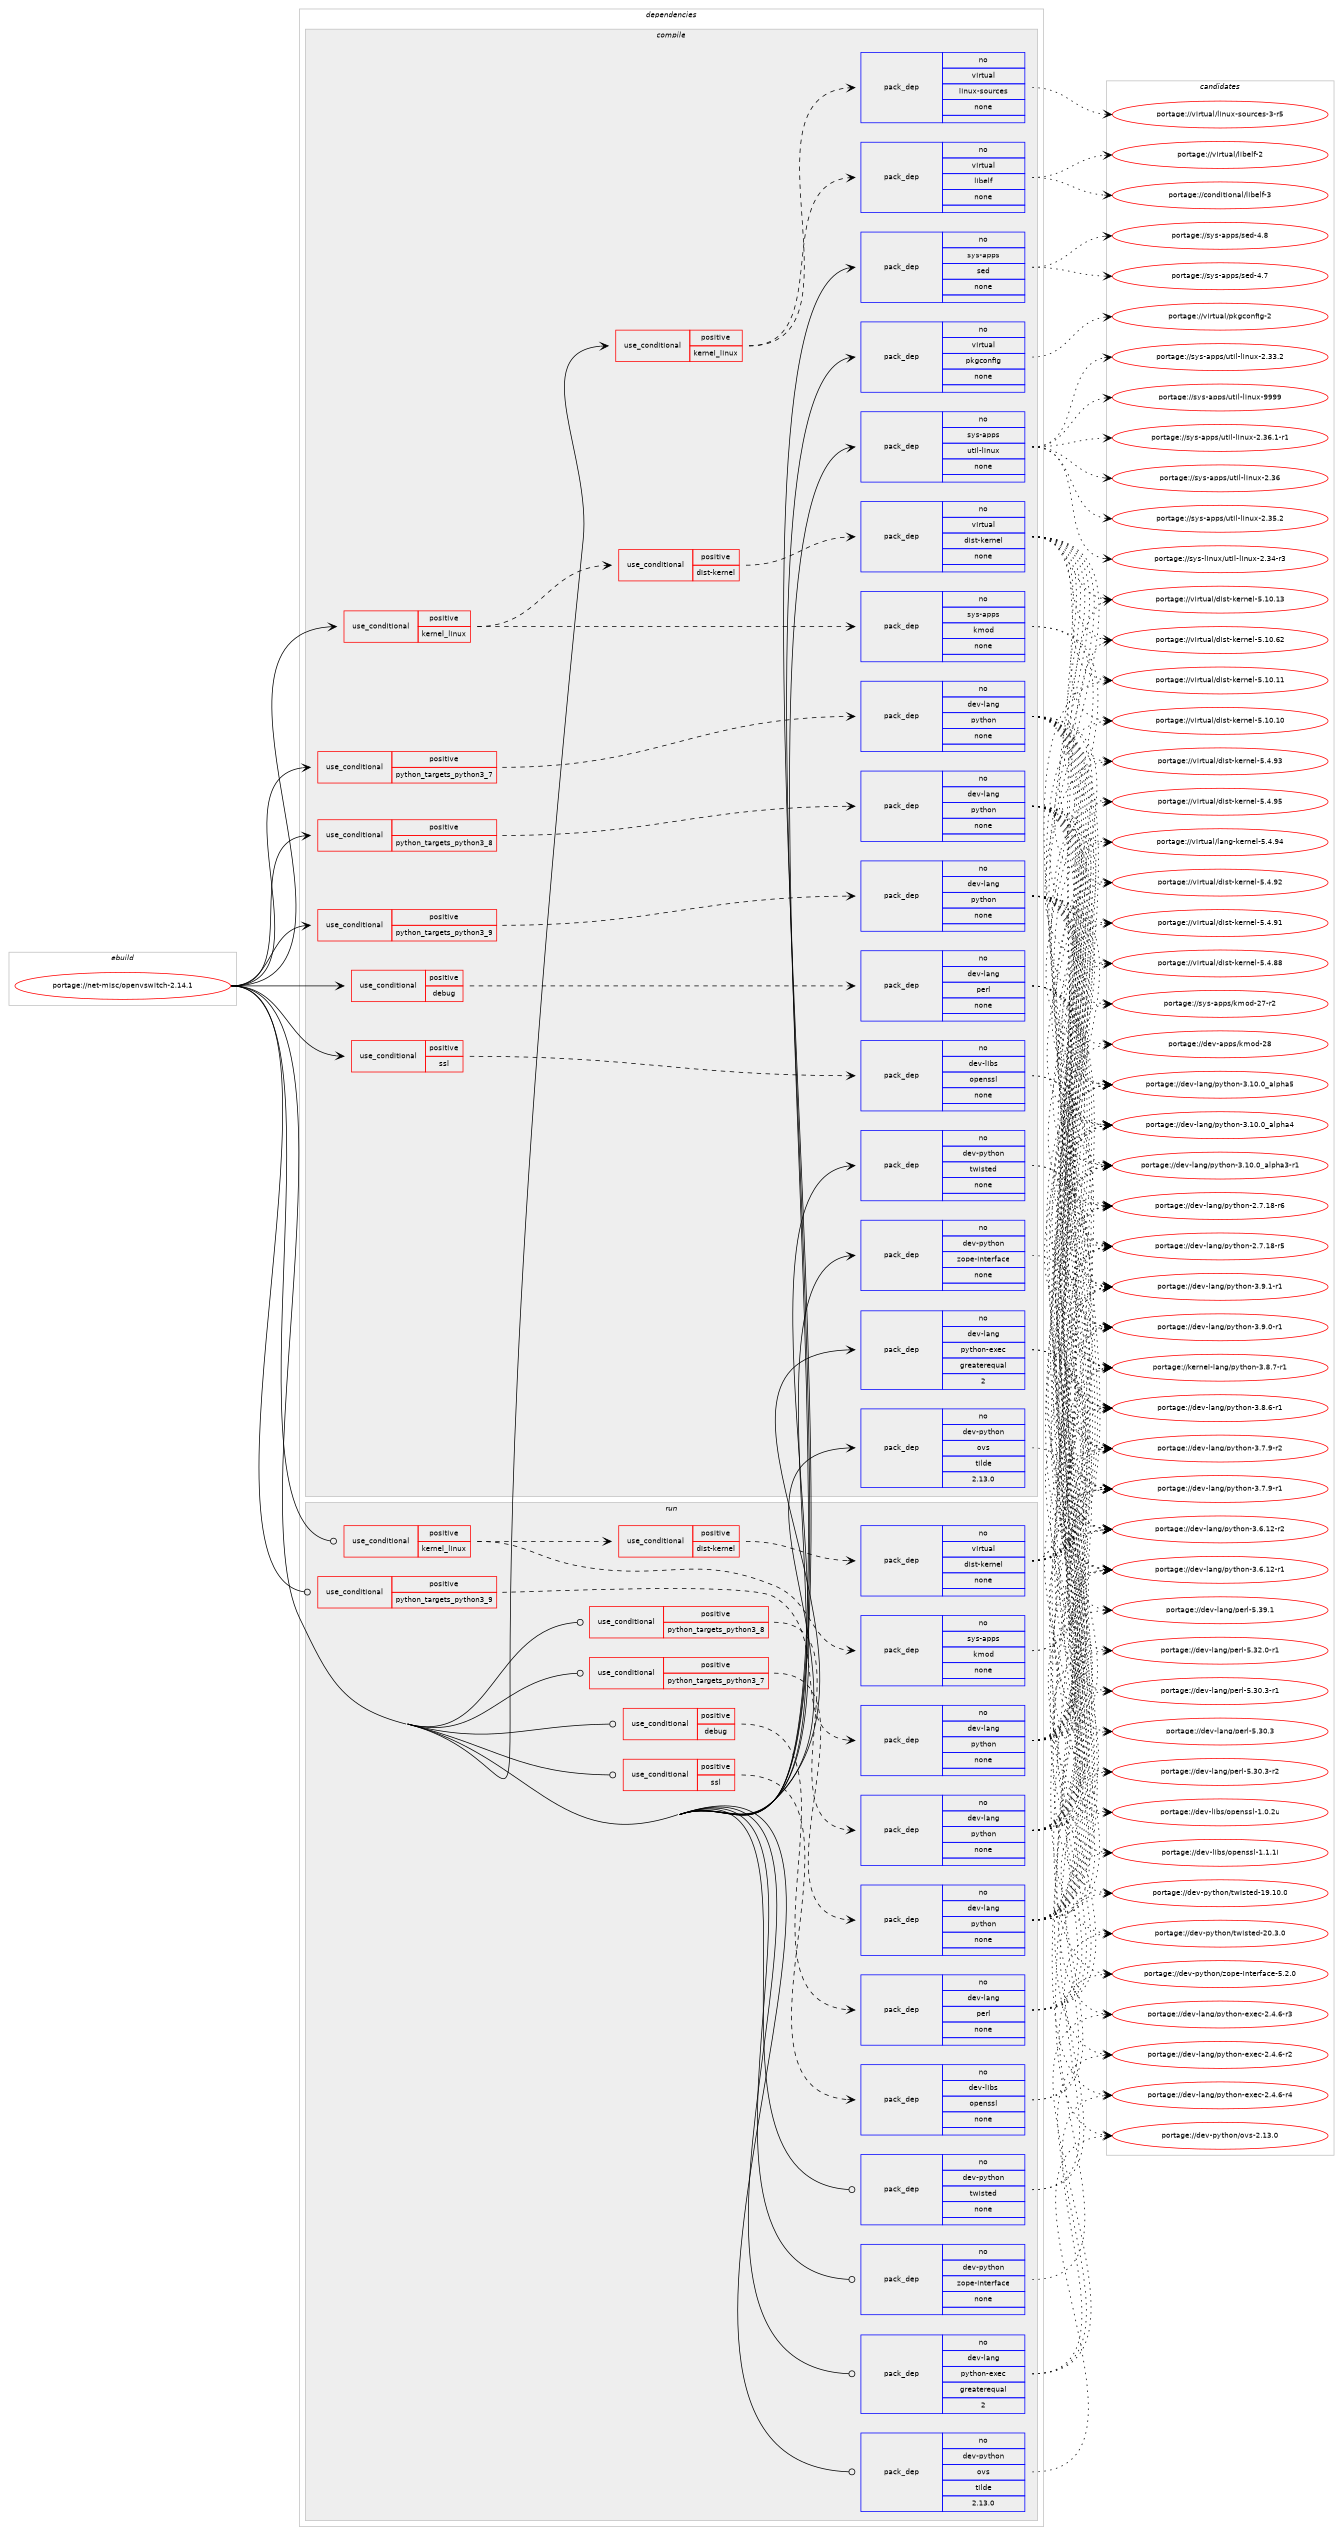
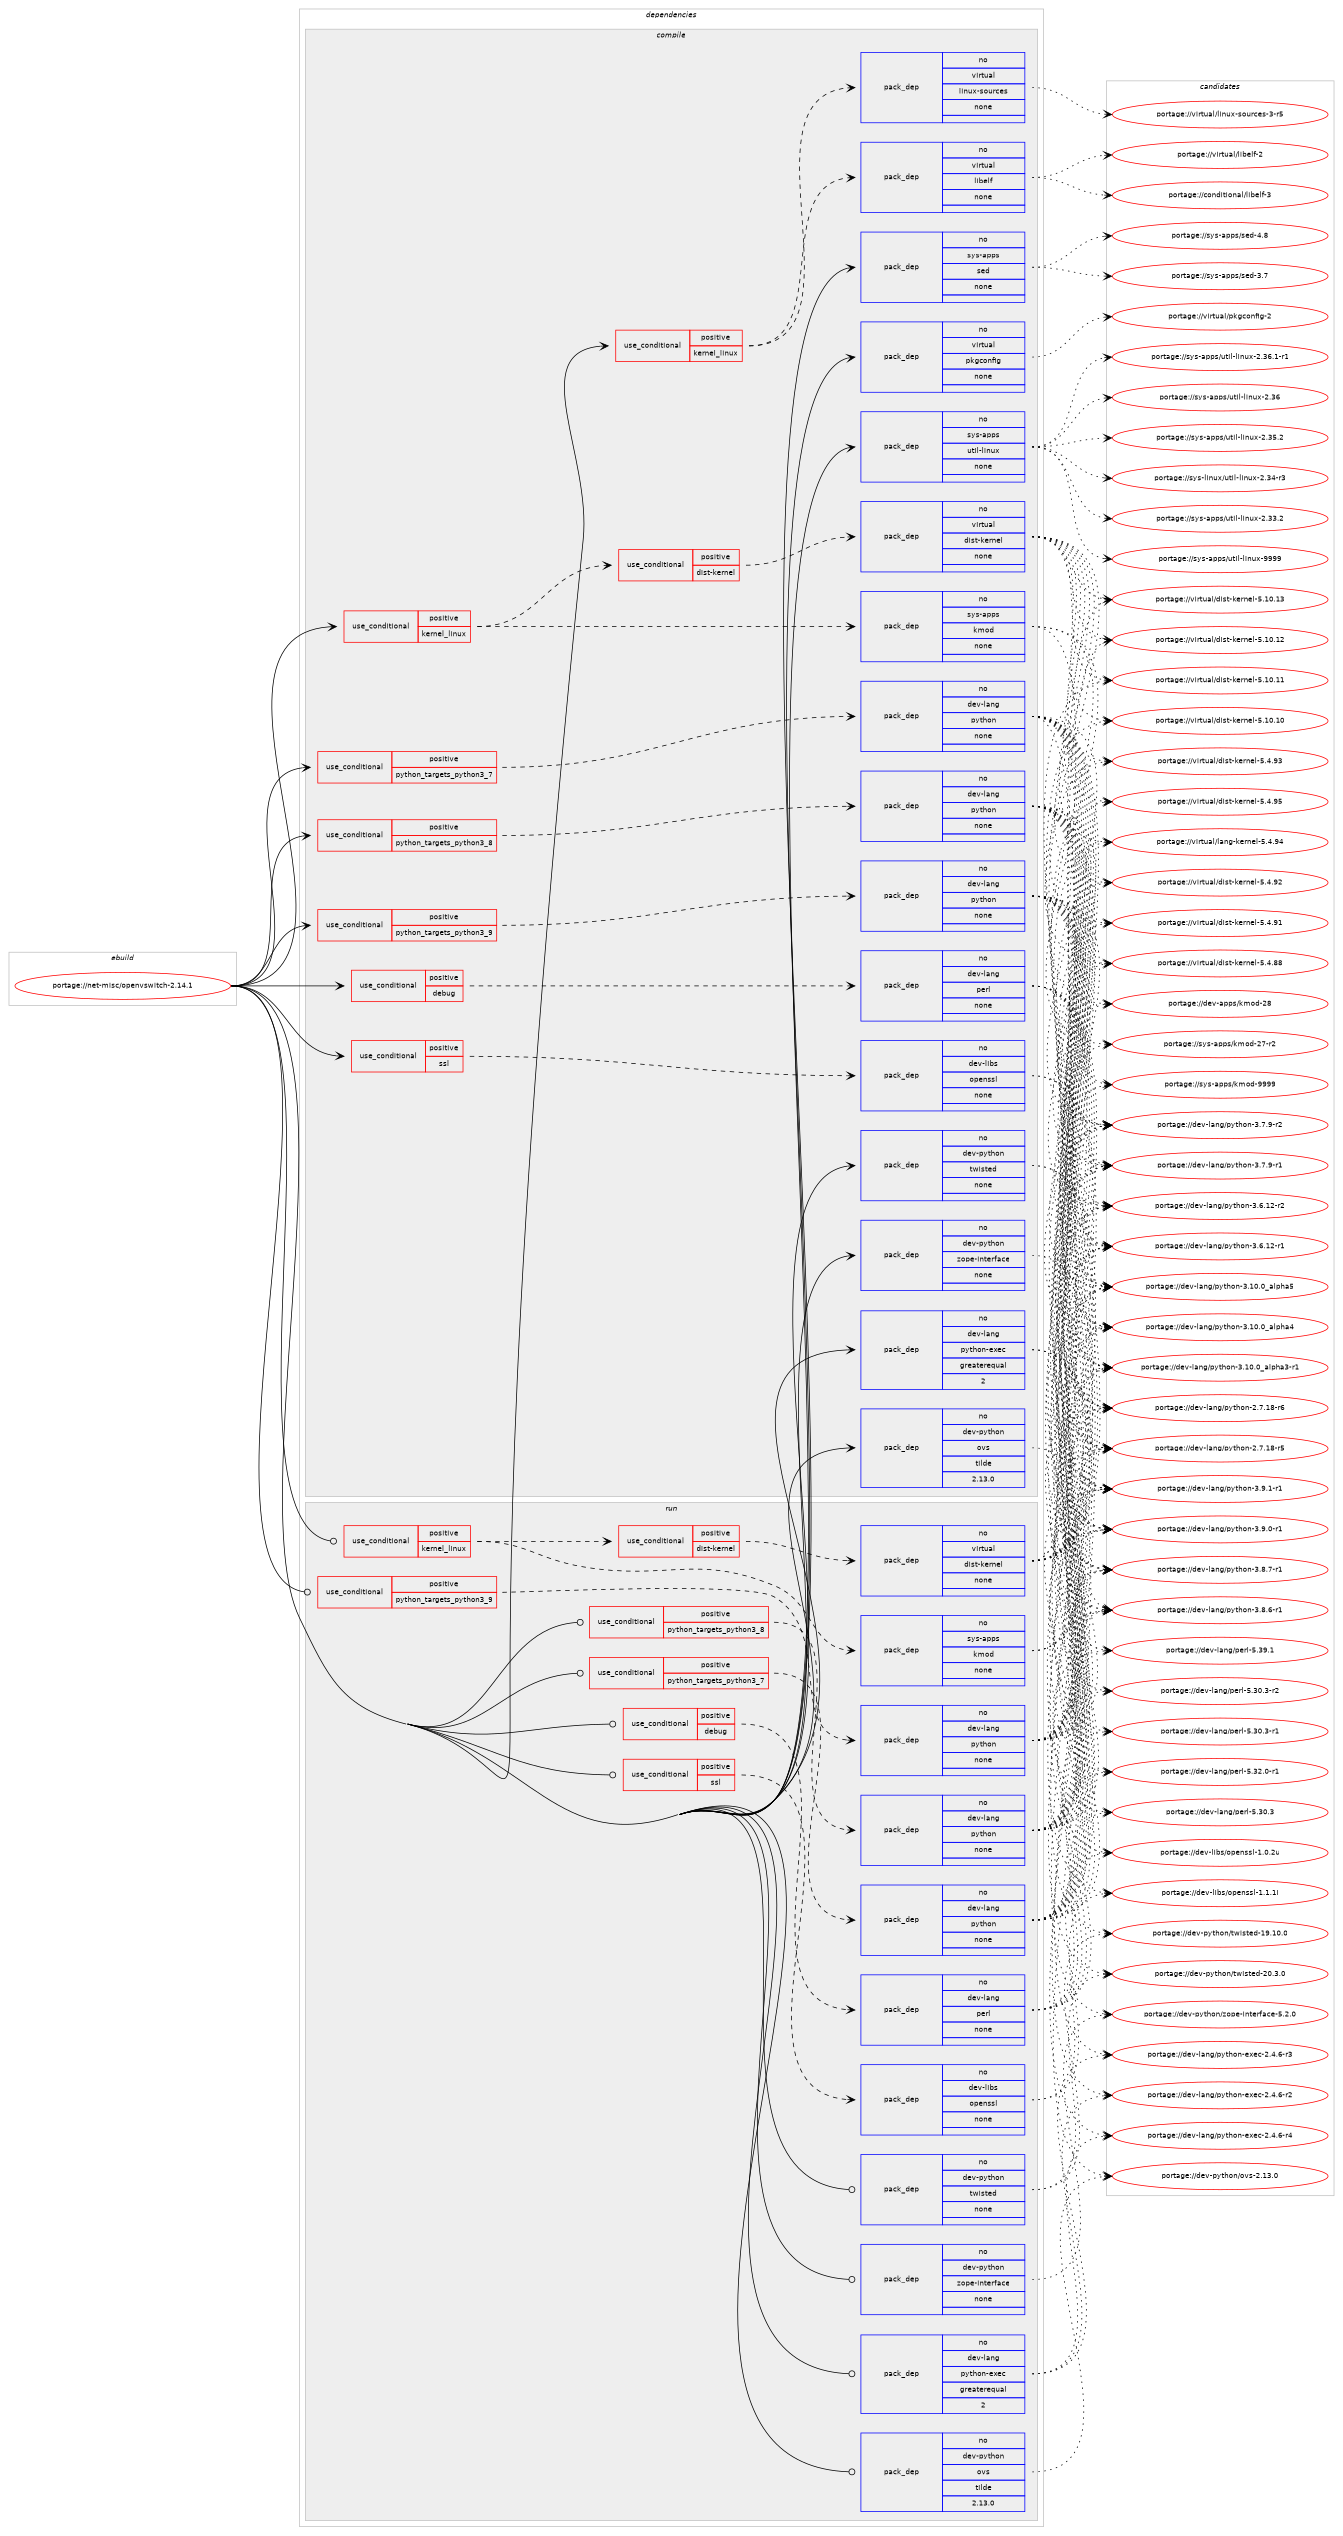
node "portage://sys-apps/sed-4.7": label "portage://sys-apps/sed-4.7" -> "portage://sys-apps/sed-3.7"
node "portage://virtual/dist-kernel-5.10.62": label "portage://virtual/dist-kernel-5.10.62" -> "portage://virtual/dist-kernel-5.10.12"
node "portage://sys-apps/kmod-9999": added
node "portage://kernel-lang/python-3.8.7-r1": label "portage://kernel-lang/python-3.8.7-r1" -> "portage://dev-lang/python-3.8.7-r1"
